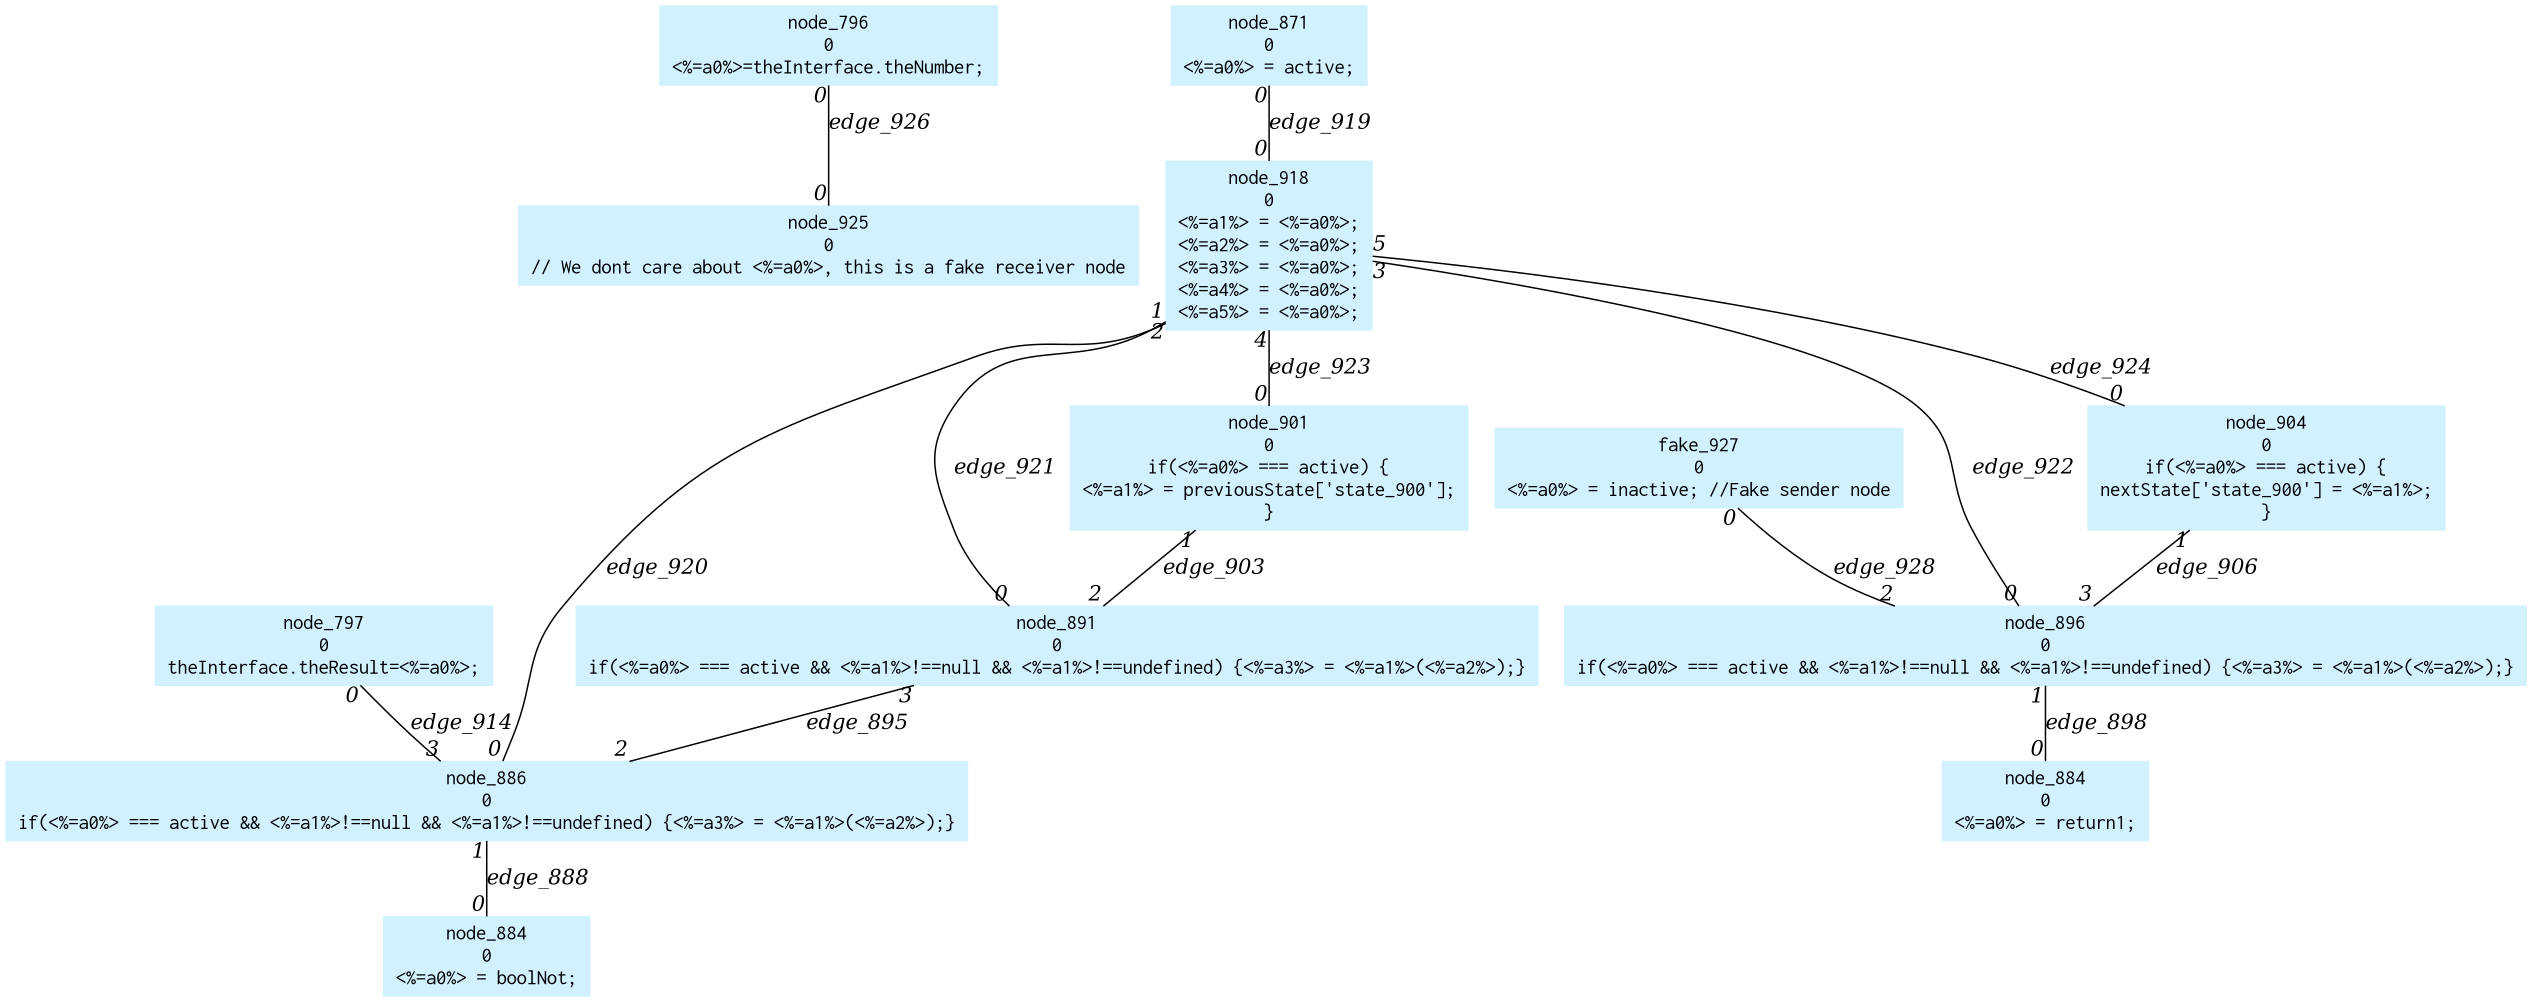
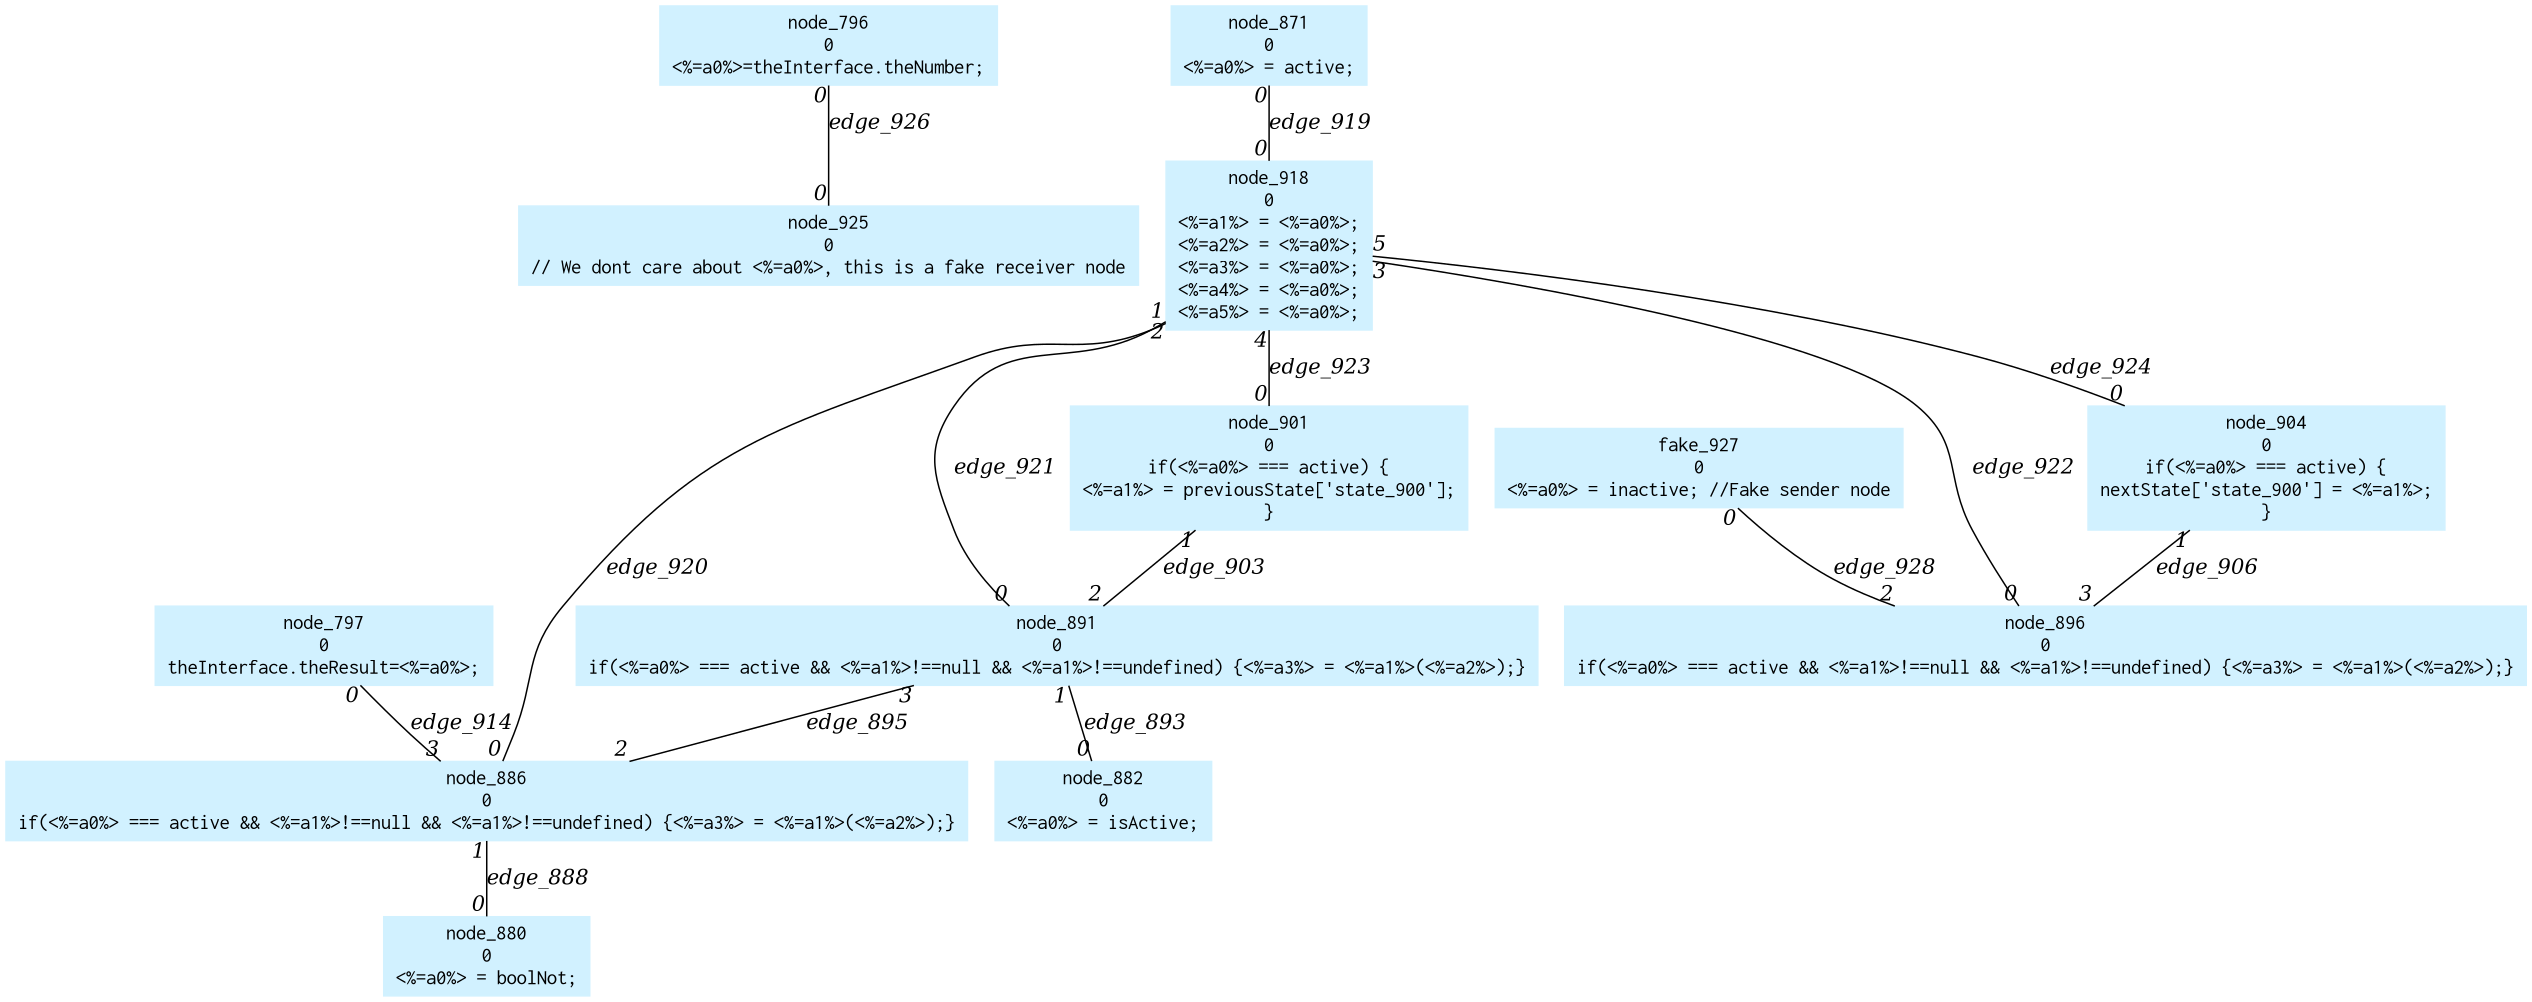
node "node_882 0 <%=a0%> = isActive;": added
node "node_884 0 <%=a0%> = return1;": removed
node "node_884 0 <%=a0%> = boolNot;": label "node_884 0 <%=a0%> = boolNot;" -> "node_880 0 <%=a0%> = boolNot;"
